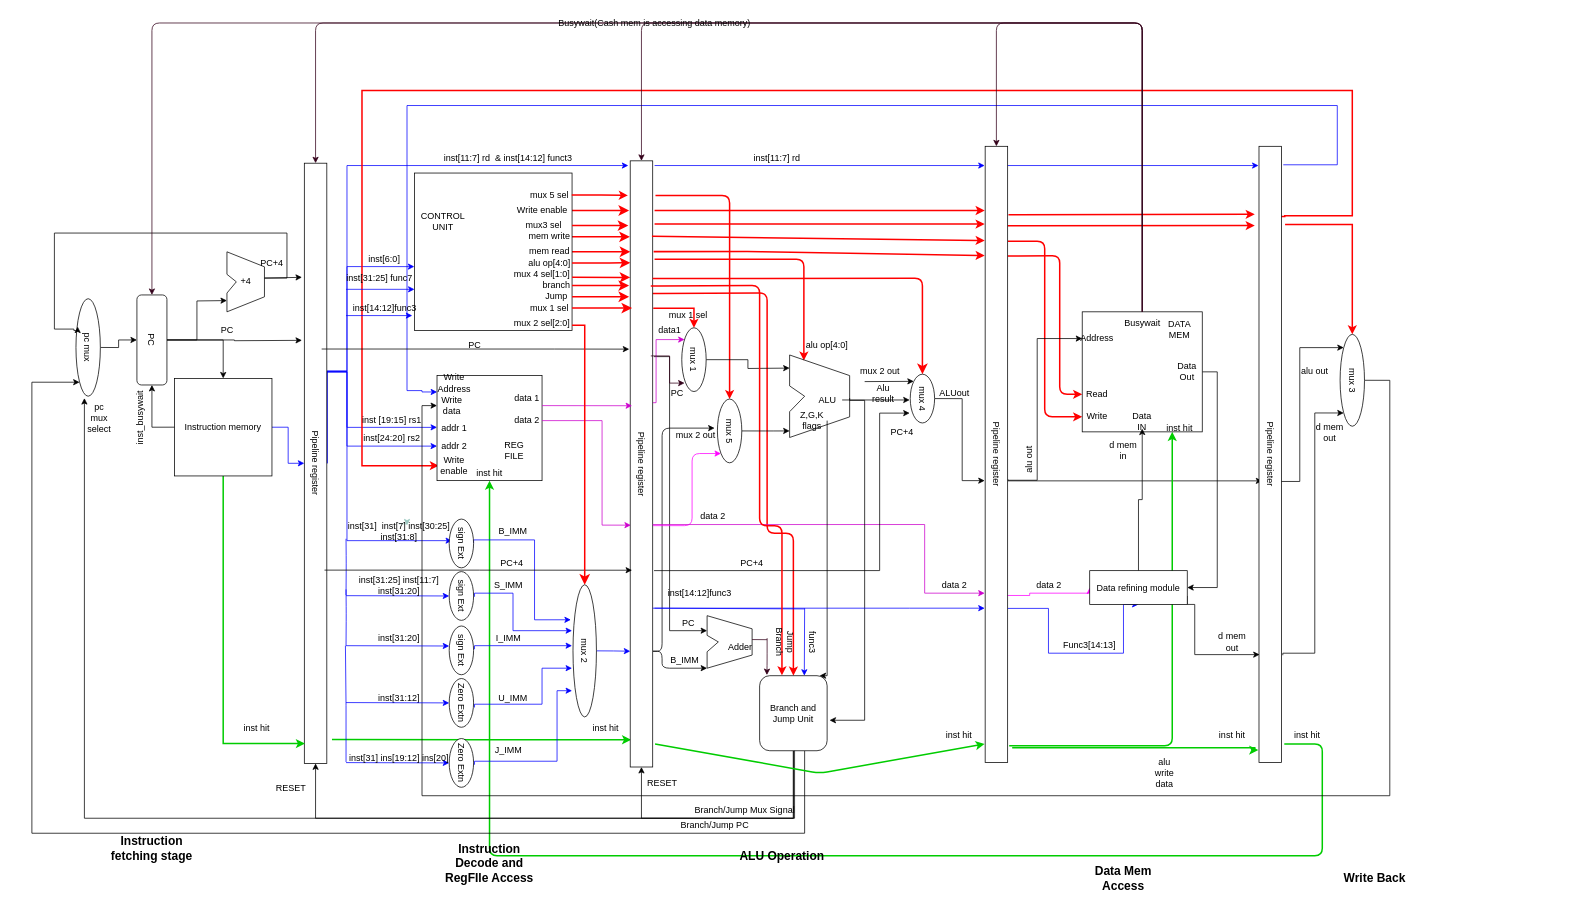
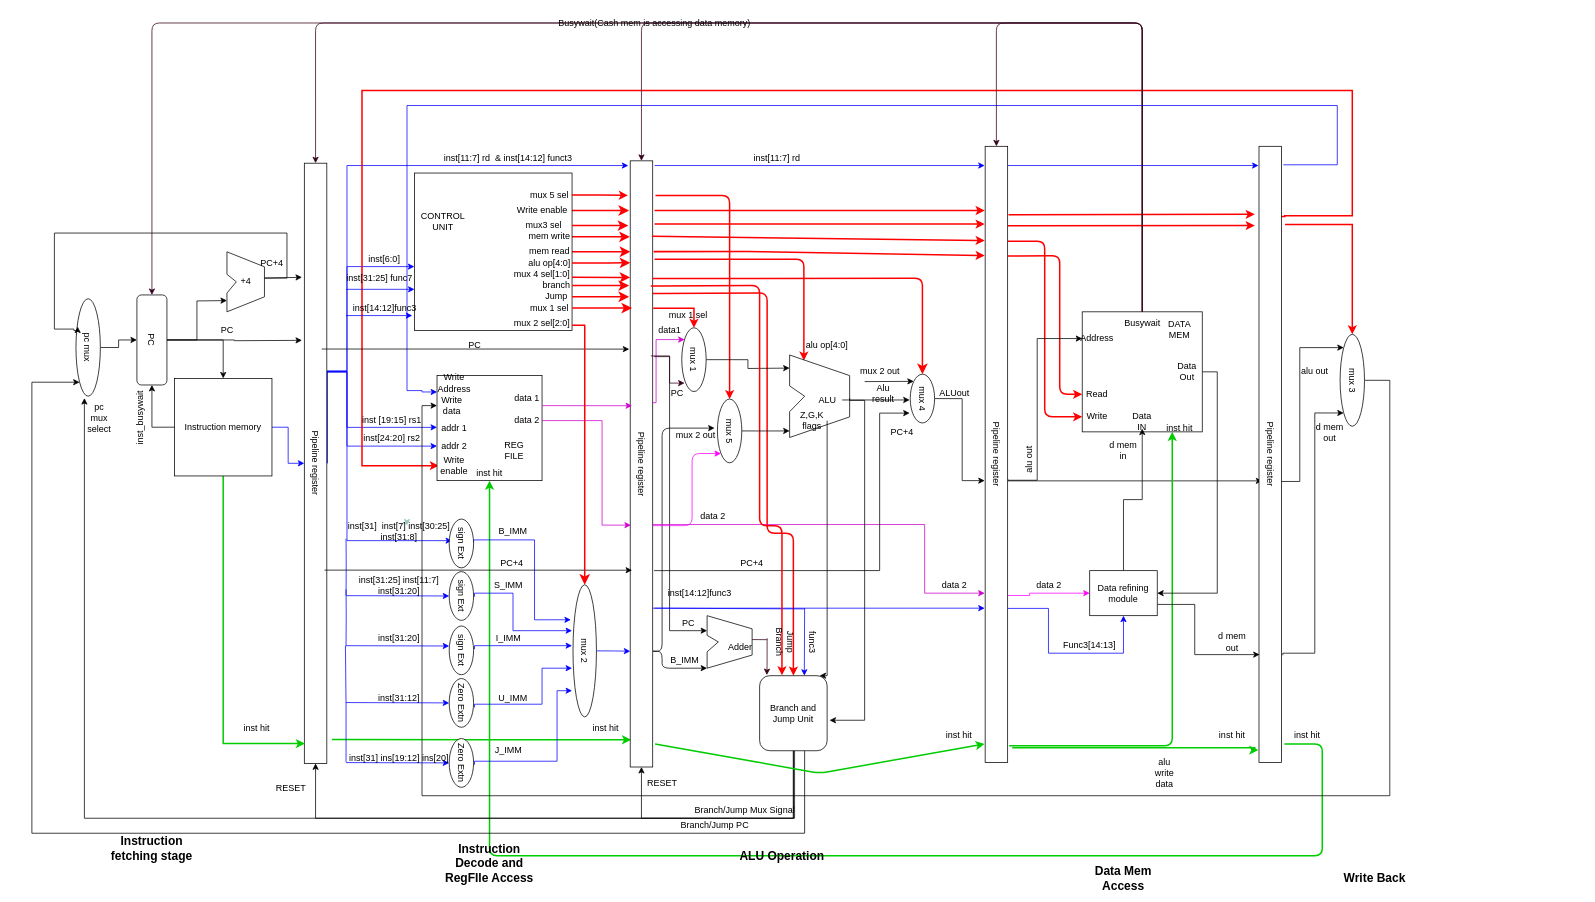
node "Data refining module": size 98x34 -> 68x45
